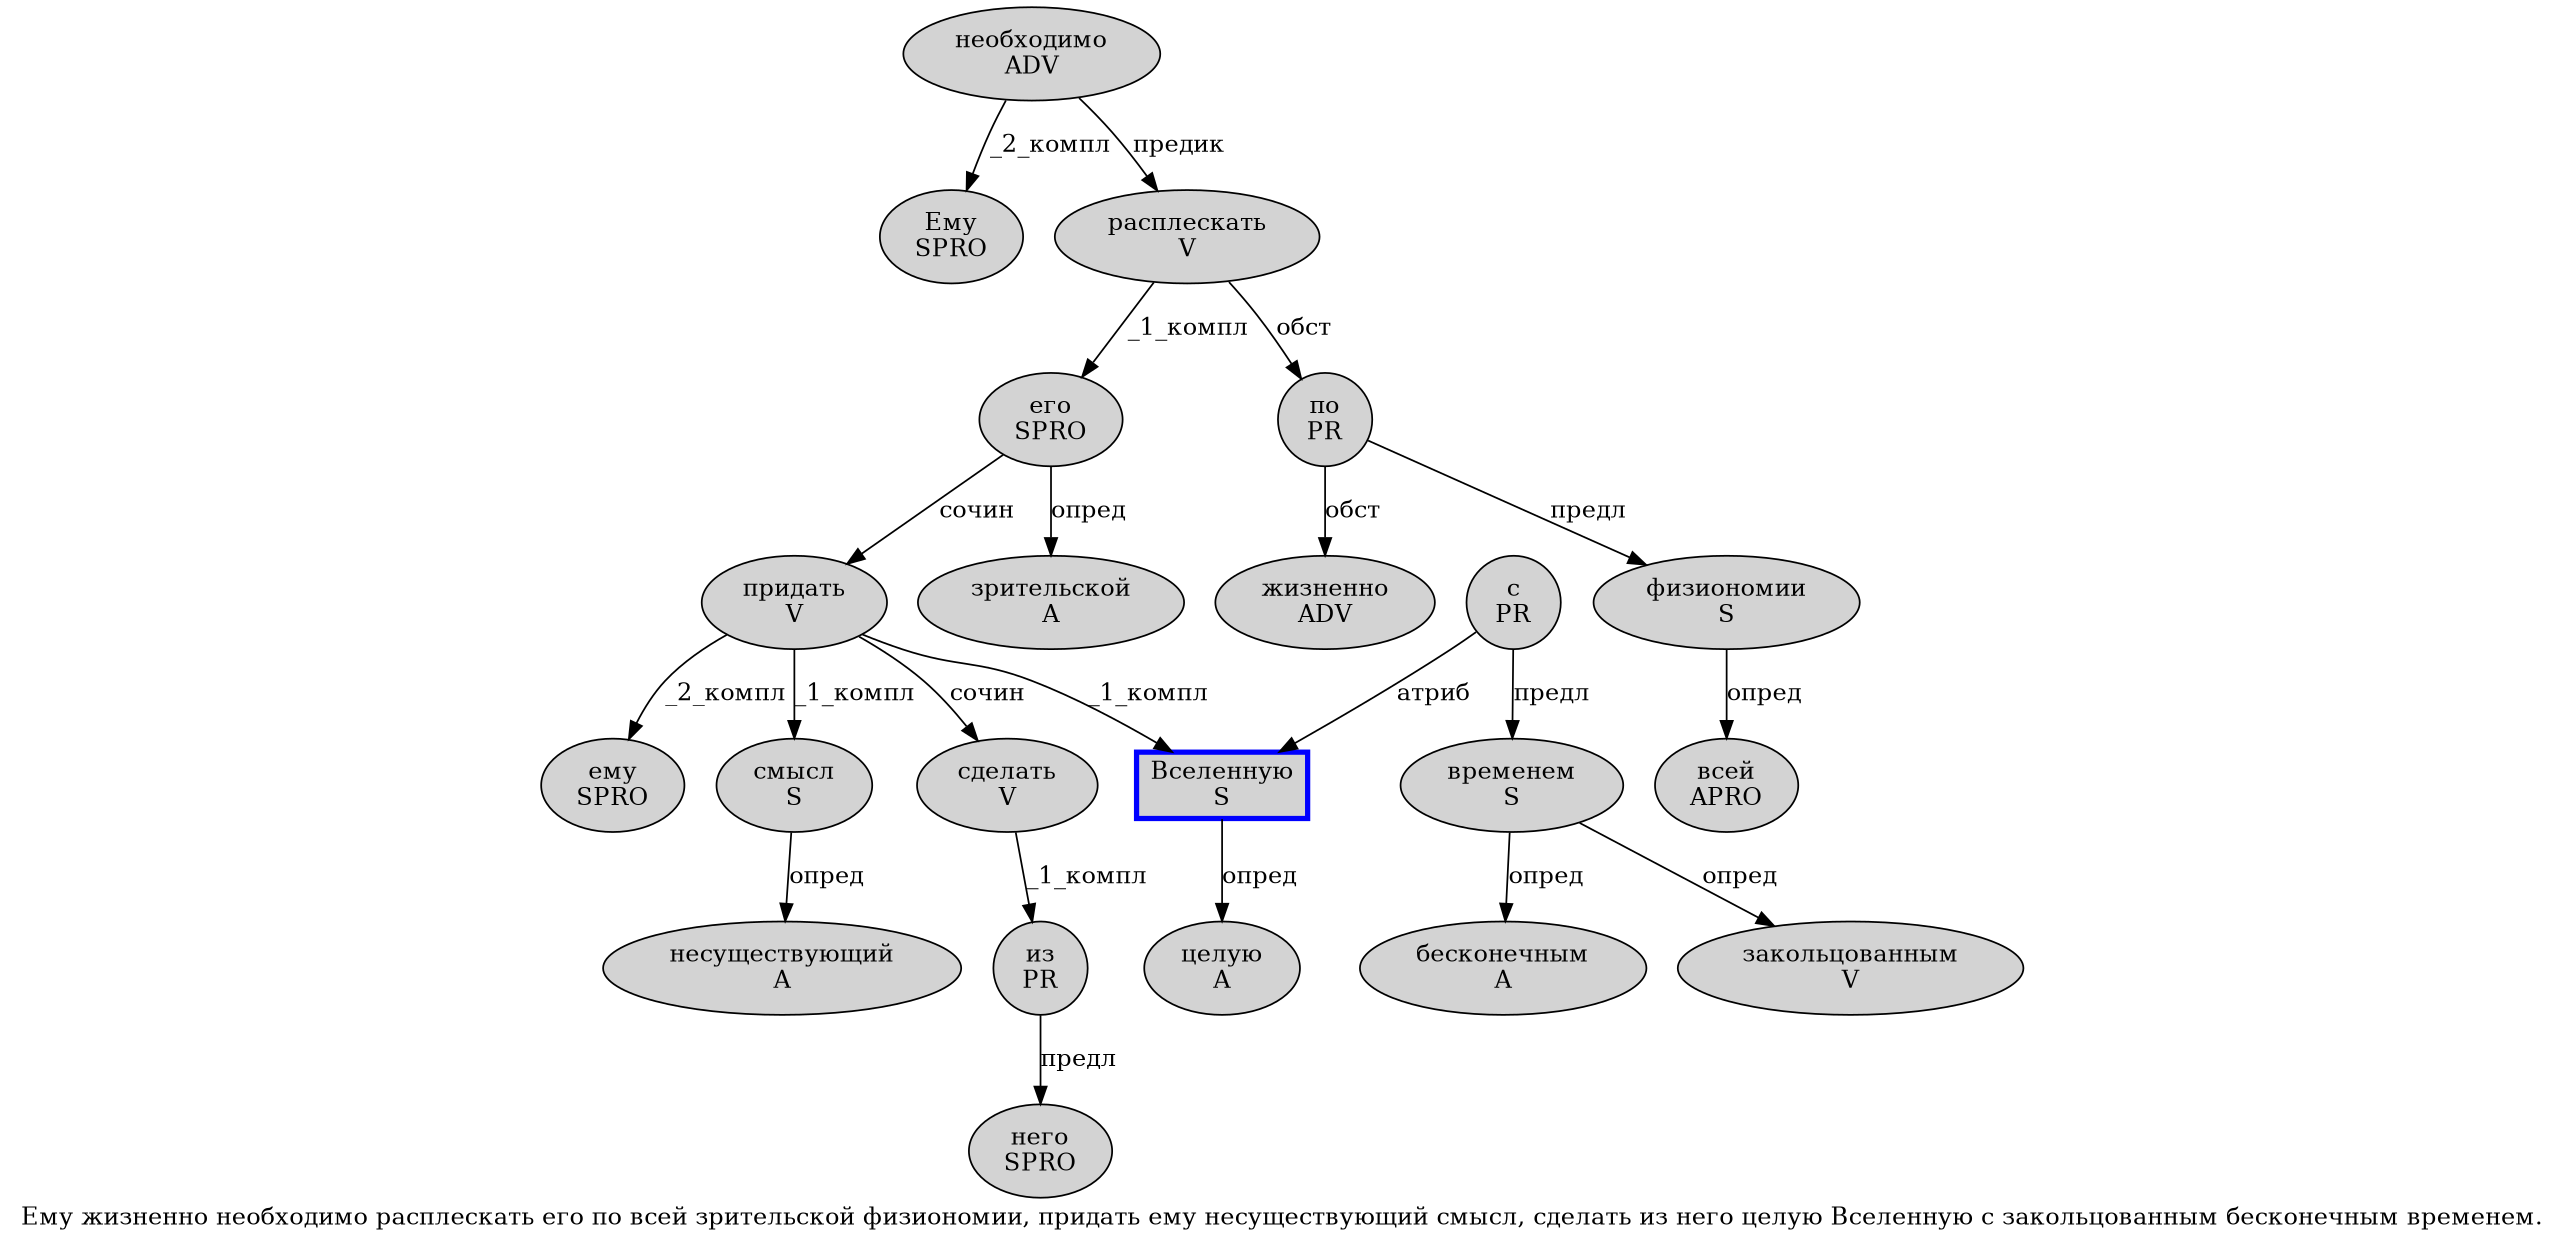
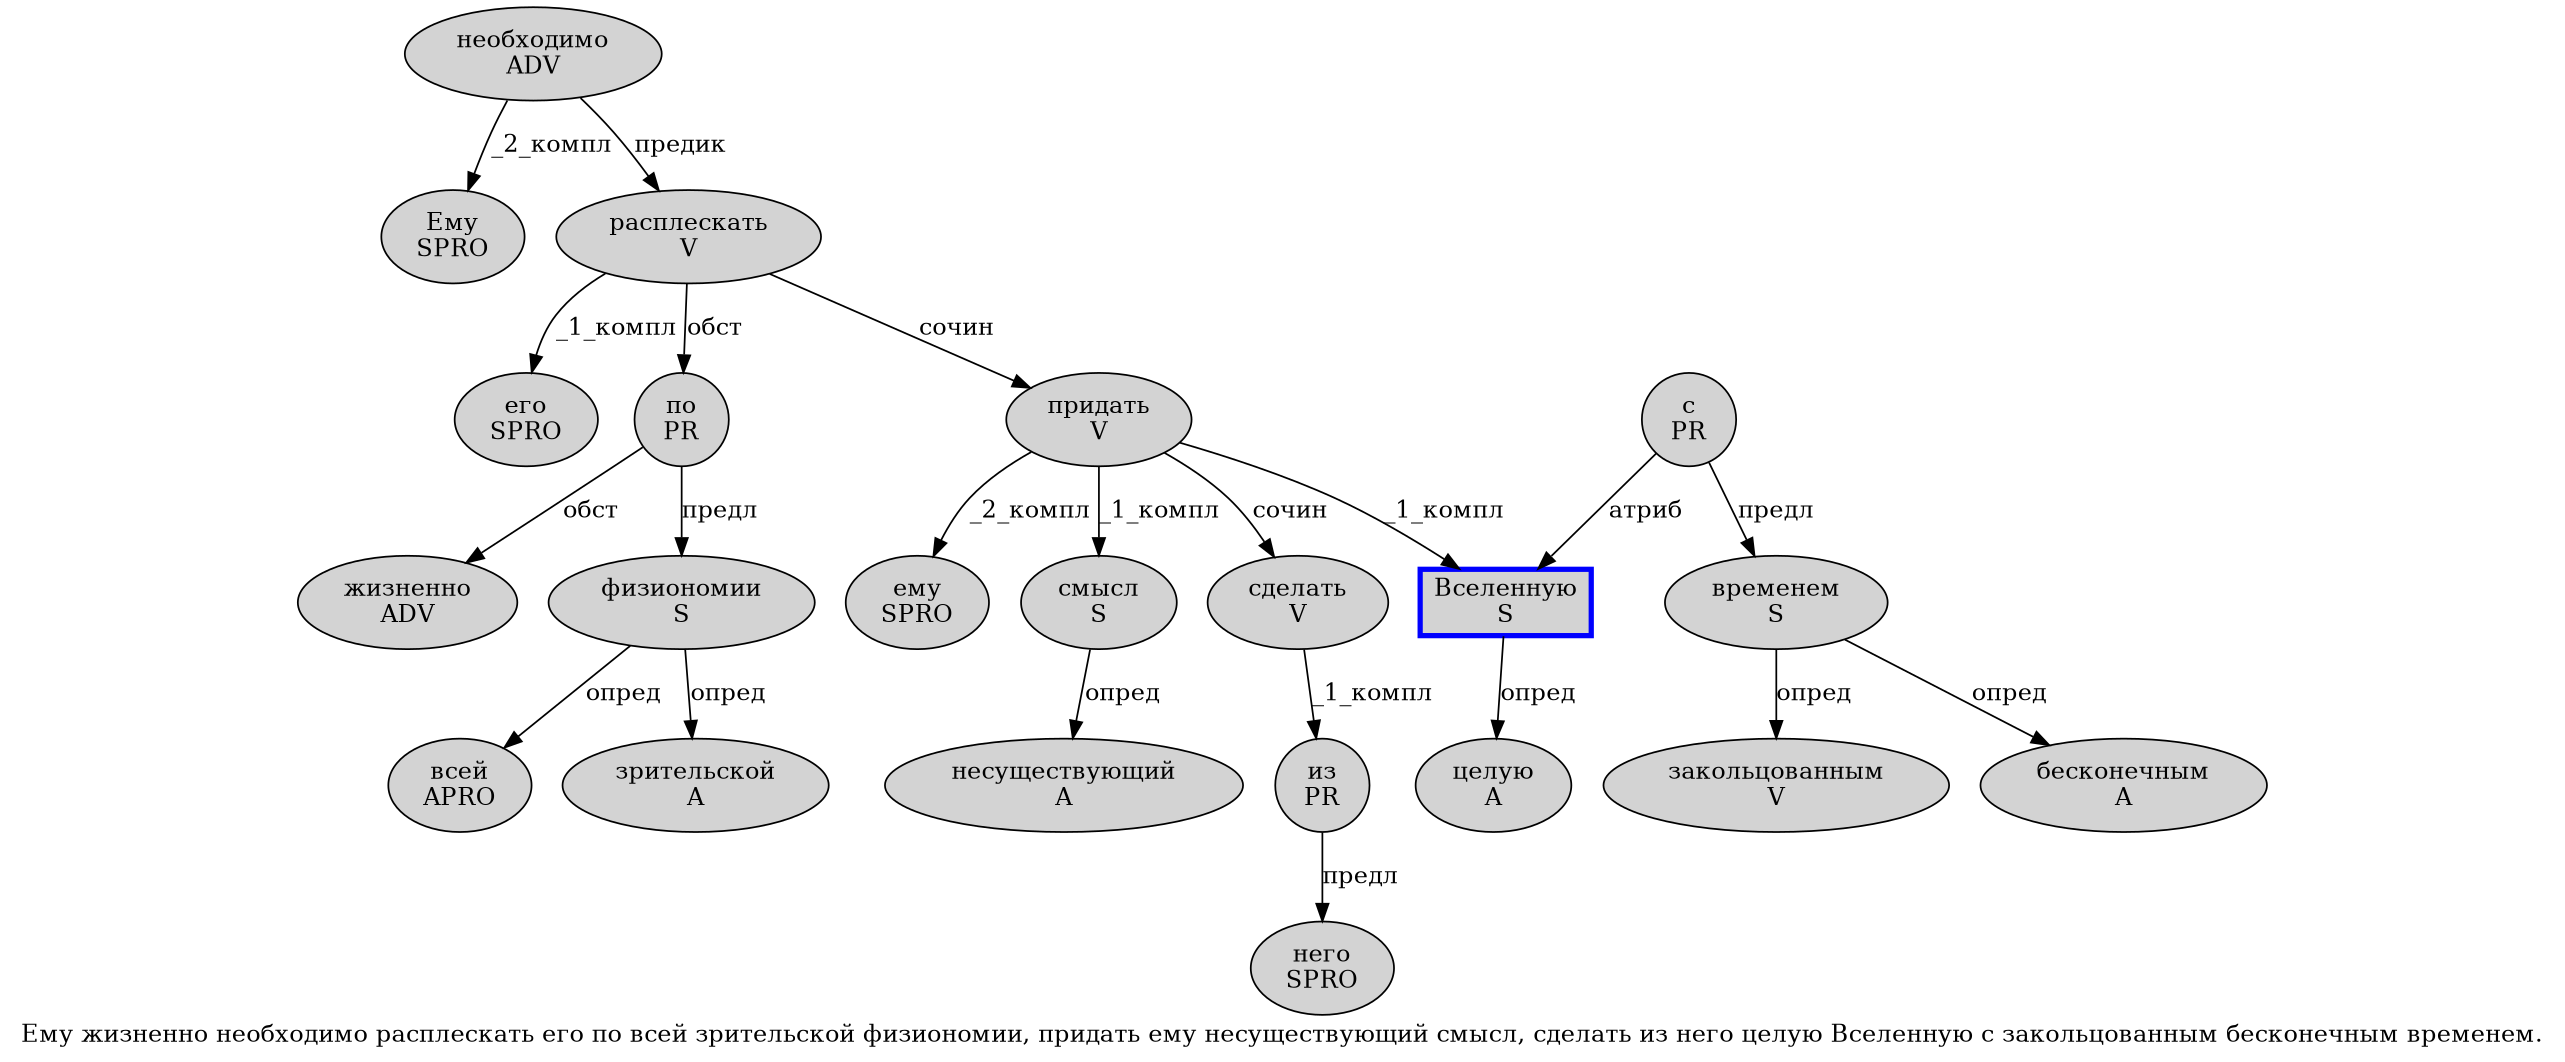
edge "его SPRO" -> "зрительской A": now "физиономии S" -> "зрительской A"
edge "его SPRO" -> "придать V": now "расплескать V" -> "придать V"
